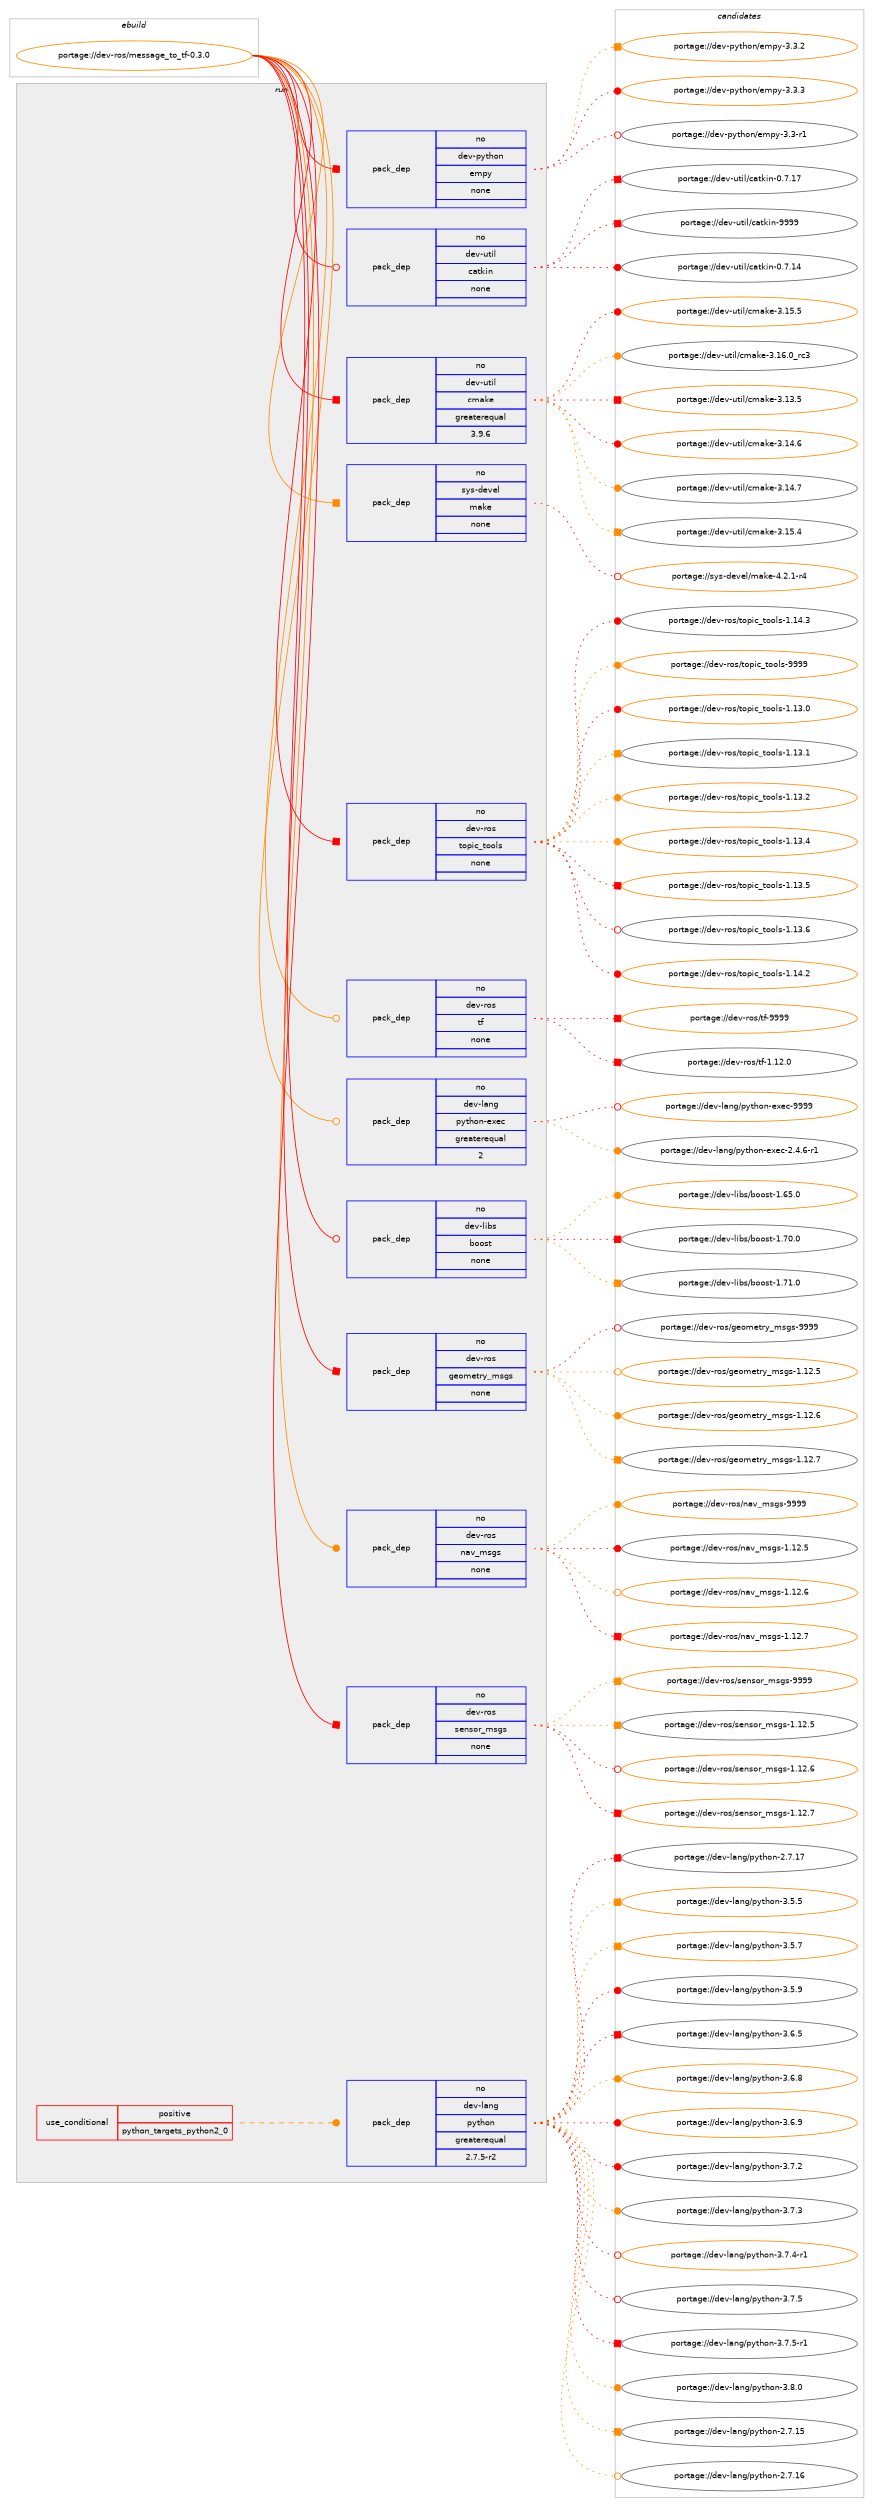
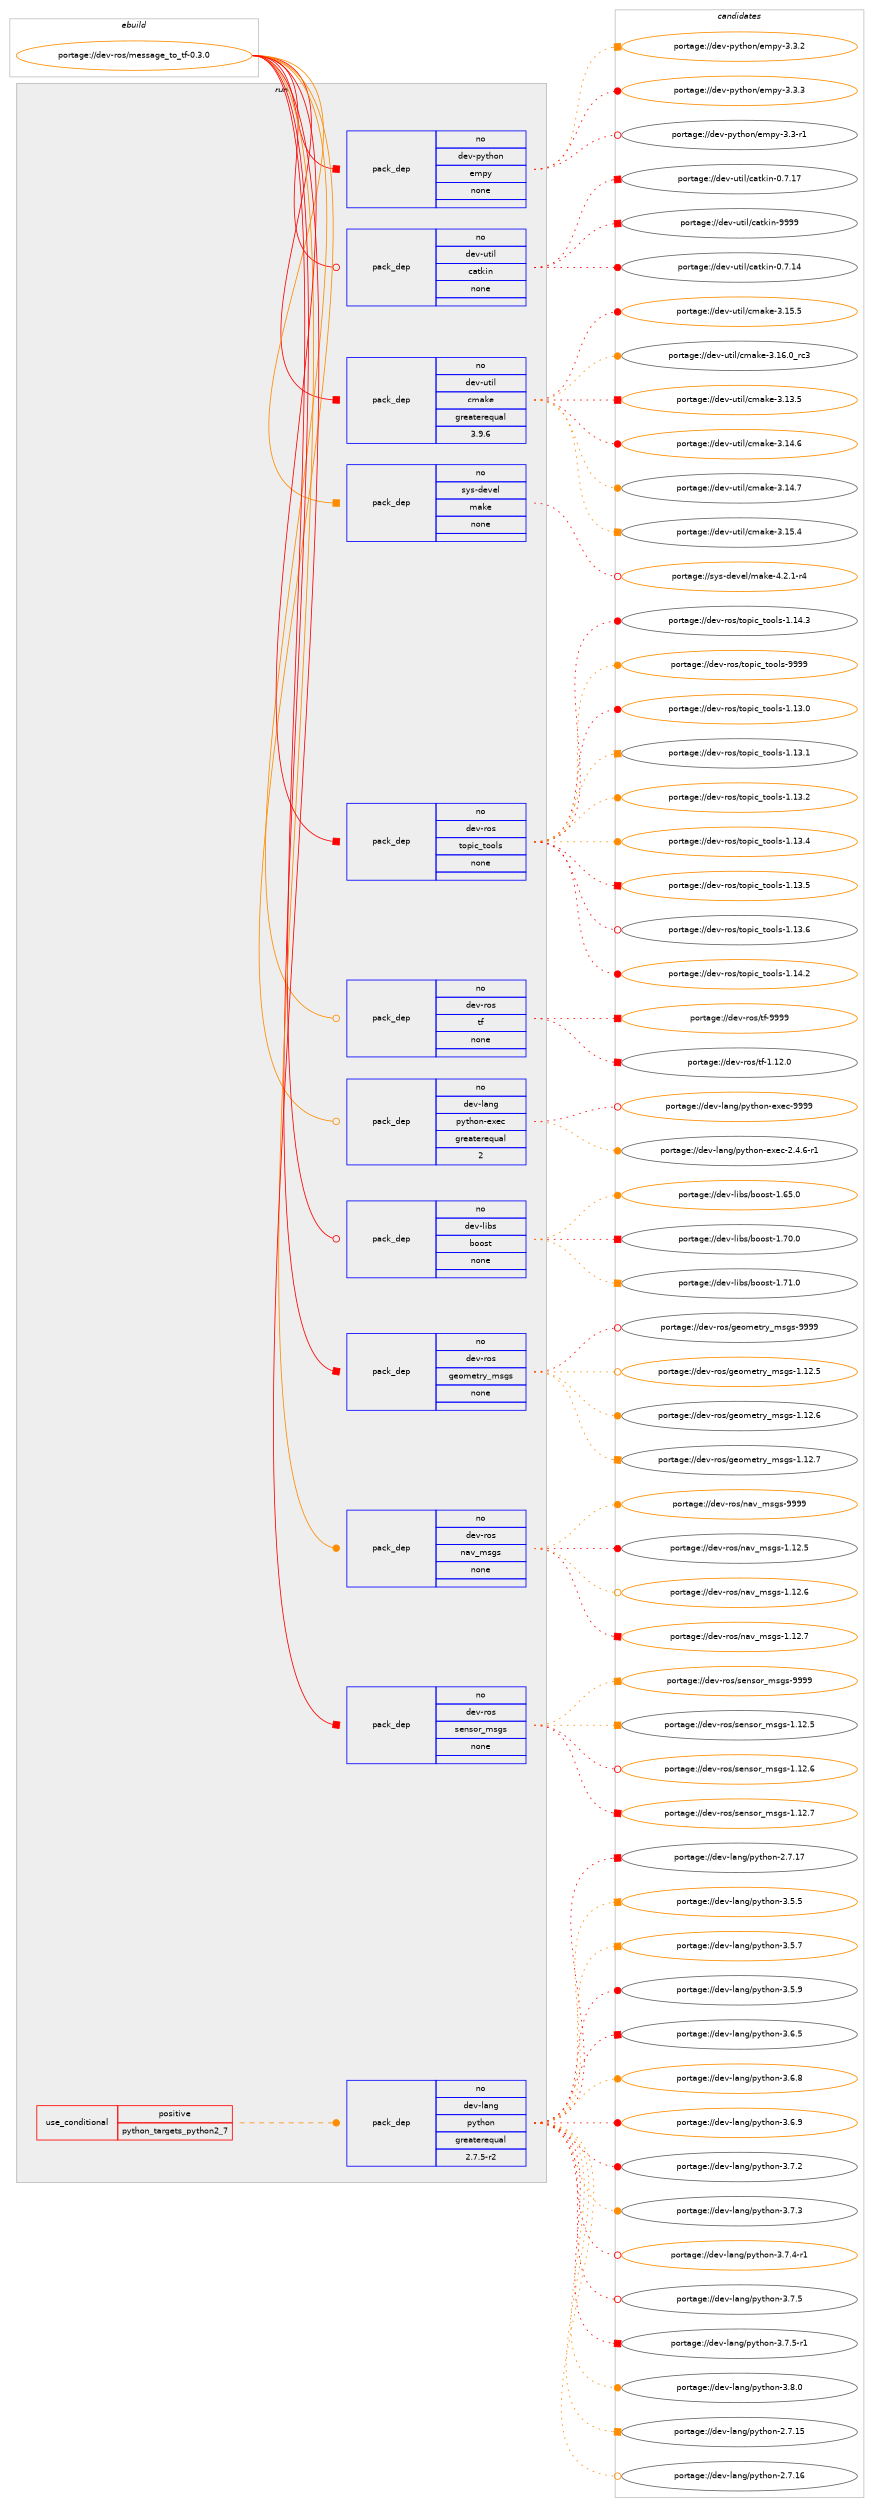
node "portage://dev-ros/geometry_msgs-1.12.6": color darkorange -> gray40
node "use_conditional": text "python_targets_python2_0" -> "python_targets_python2_7"
